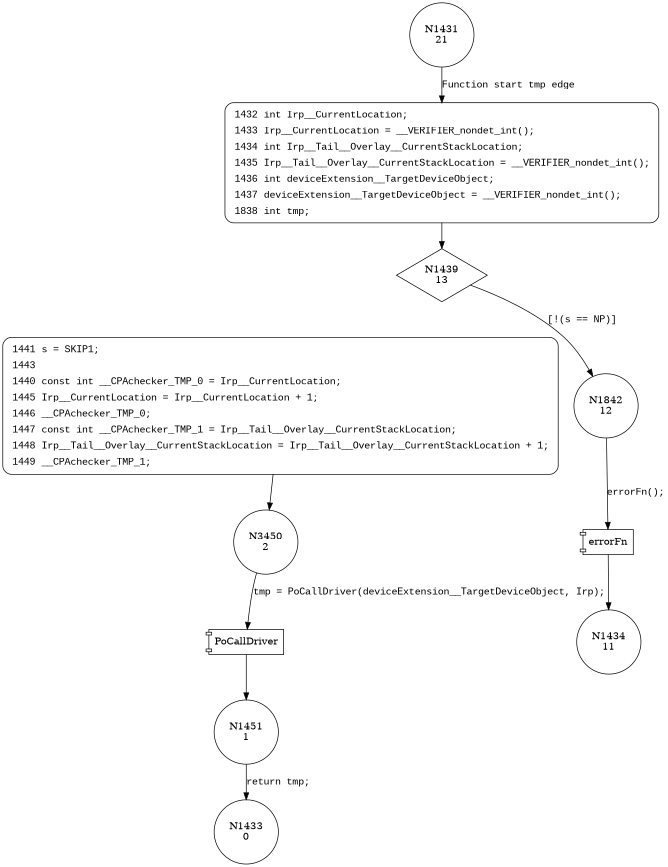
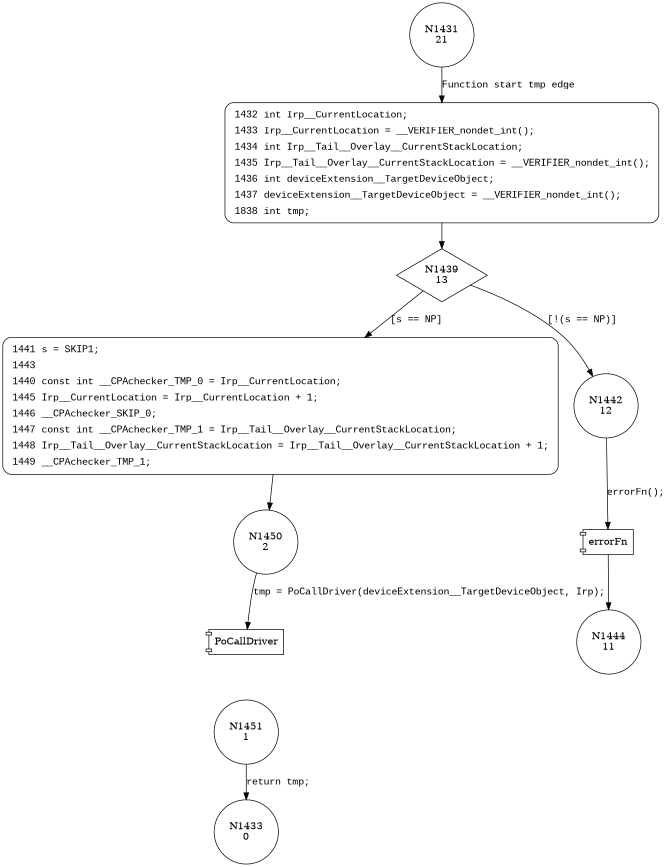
edge "N1439 13" -> "1441": added, label "[s == NP]"
node "N1842 12": label "N1842 12" -> "N1442 12"
node "1441": text "__CPAchecker_TMP_0;" -> "__CPAchecker_SKIP_0;"
node "N3450 2": label "N3450 2" -> "N1450 2"
node "N1434 11": label "N1434 11" -> "N1444 11"
edge "PoCallDriver" -> "N1451 1": removed
